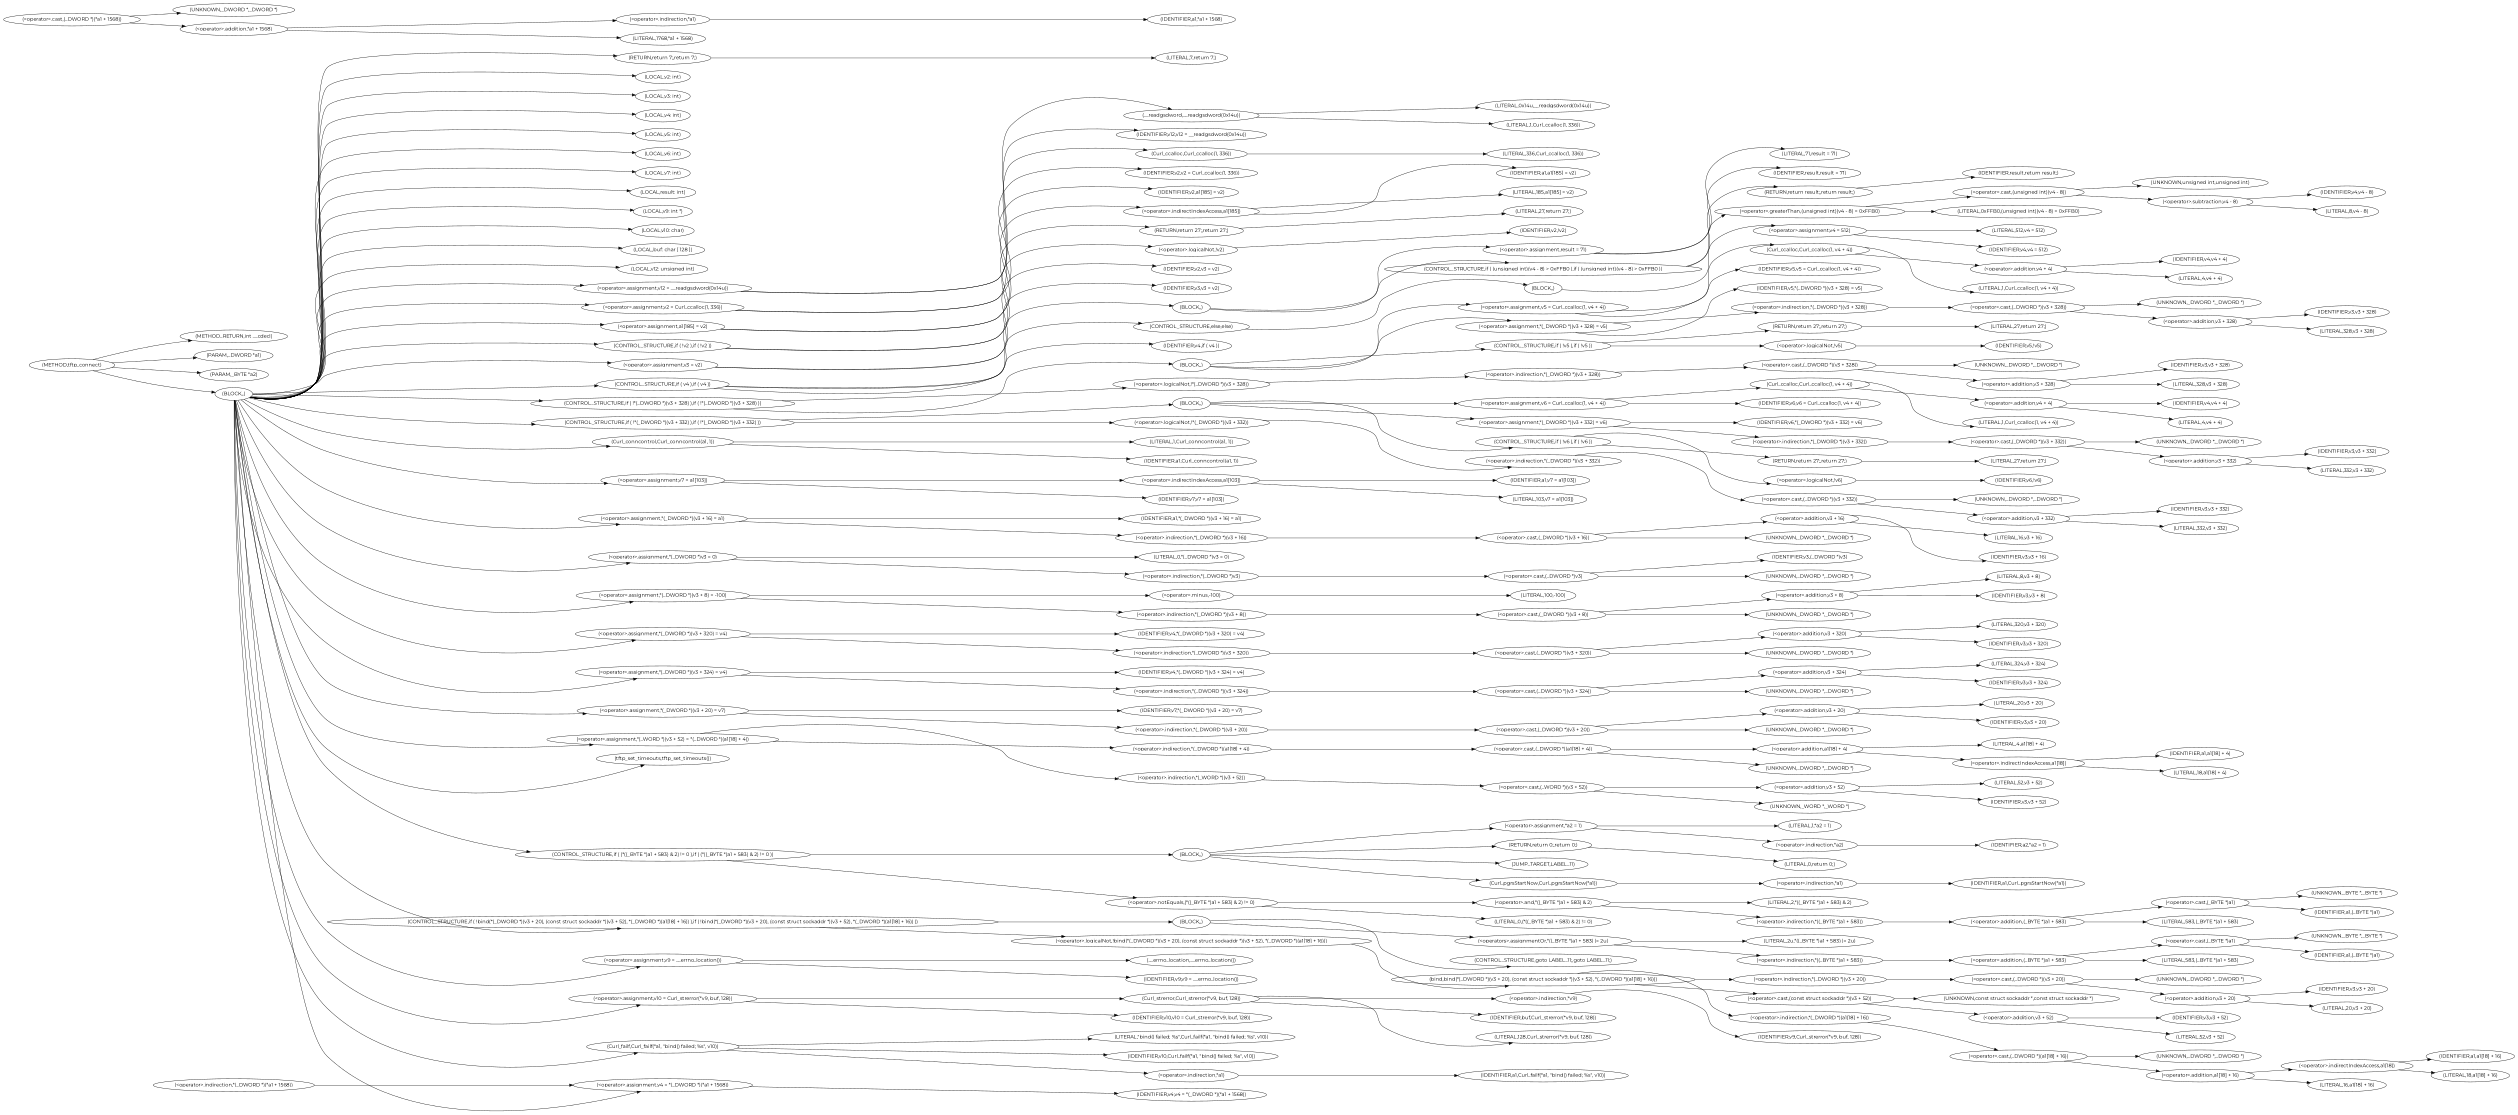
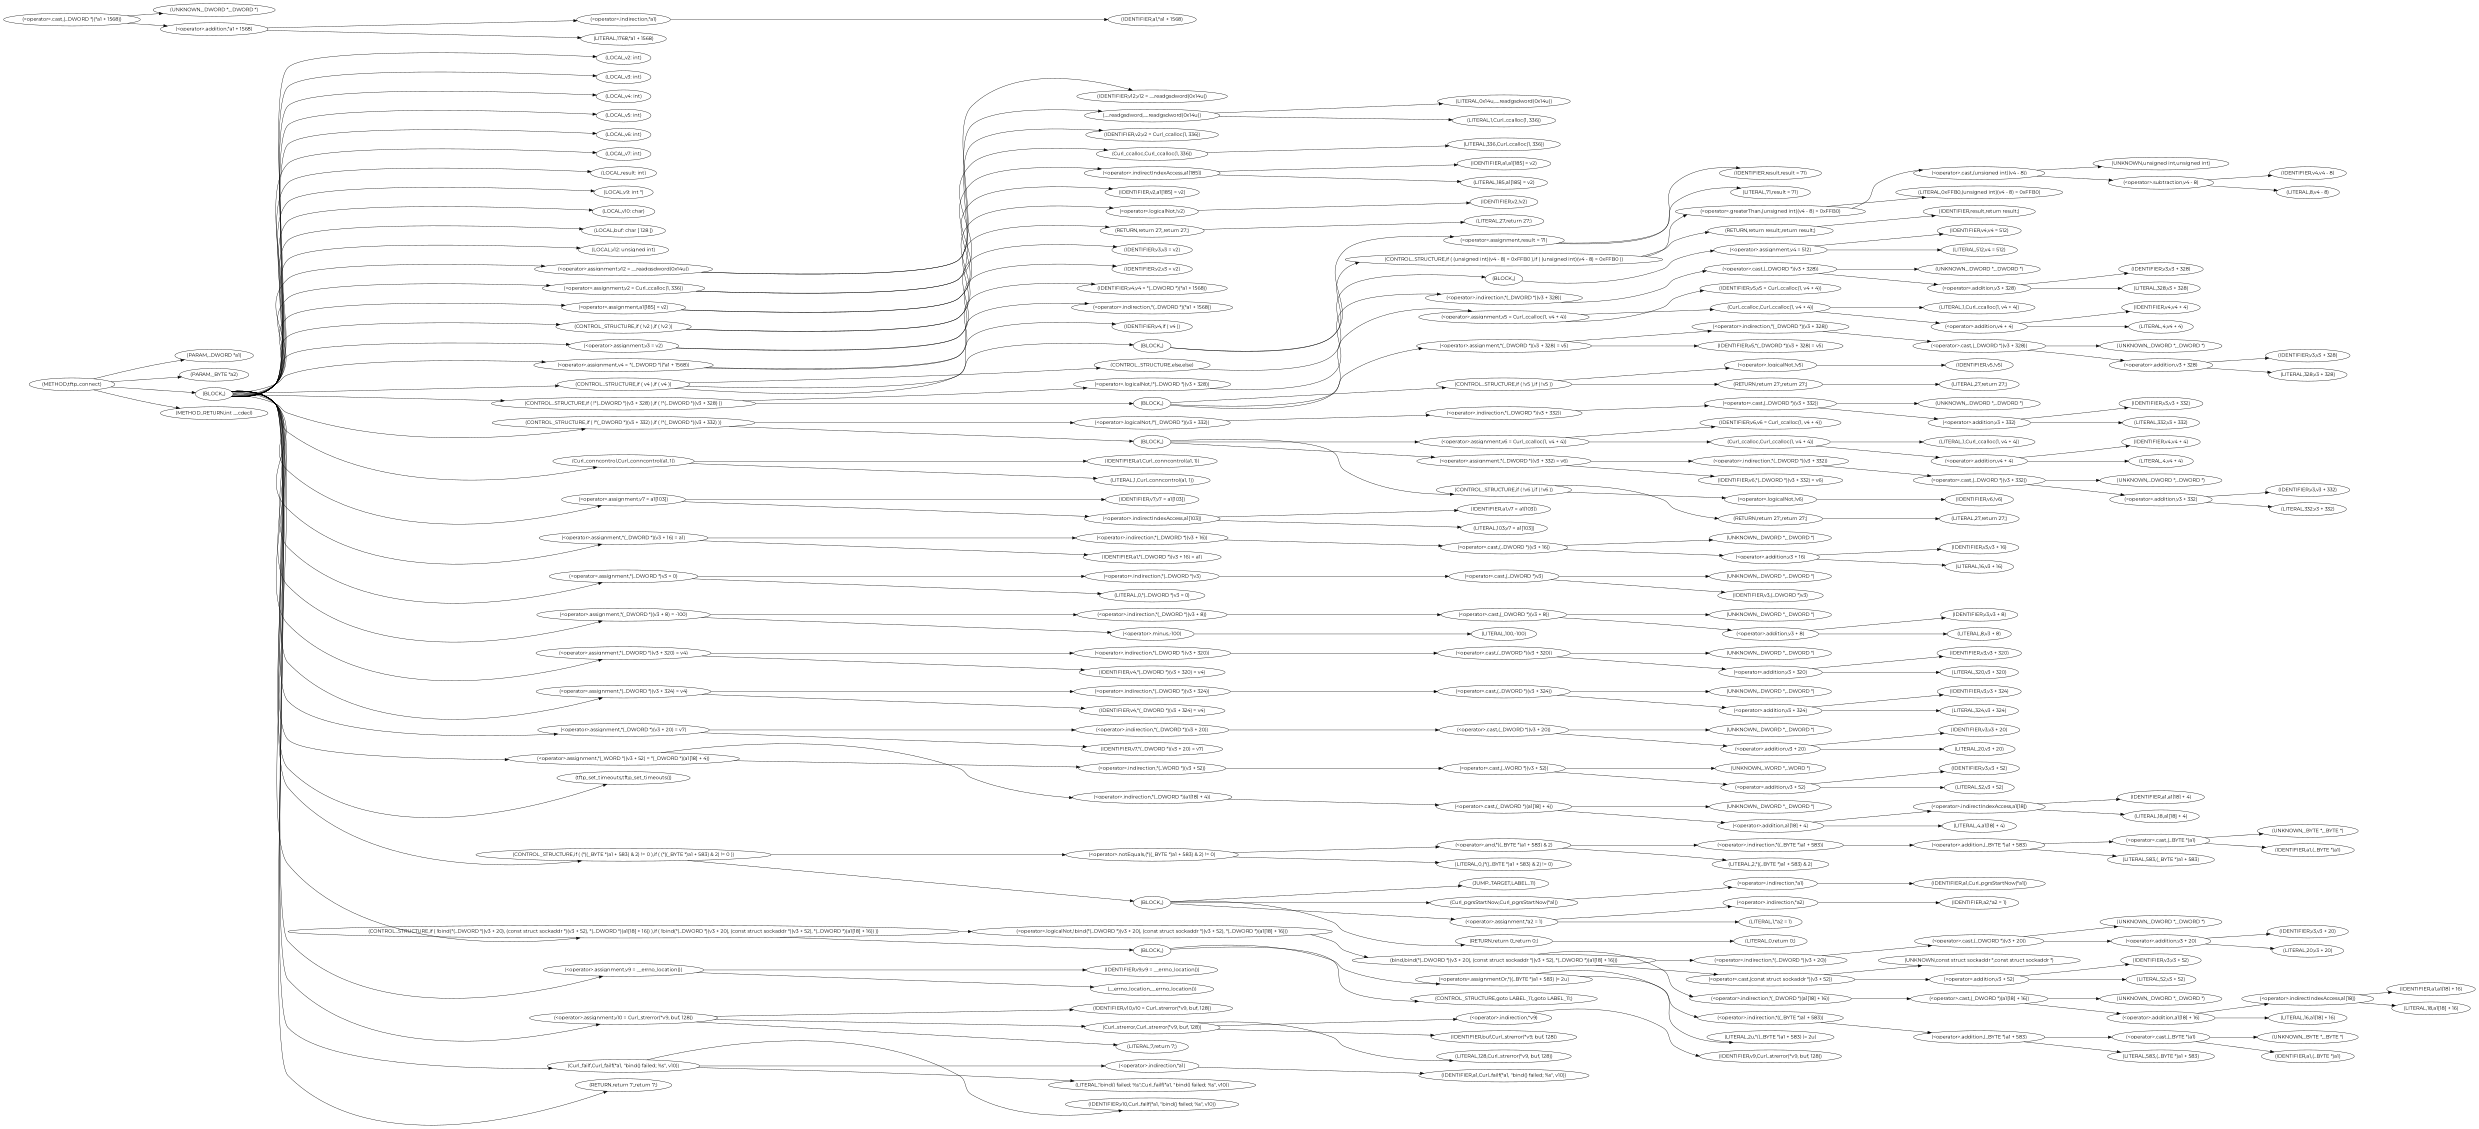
edge "(RETURN,return 7;,return 7;)" -> "(LITERAL,7,return 7;)": now "(<operator>.assignment,v10 = Curl_strerror(*v9, buf, 128))" -> "(LITERAL,7,return 7;)"
edge "(<operator>.indirection,*(_DWORD *)(*a1 + 1568))" -> "(<operator>.assignment,v4 = *(_DWORD *)(*a1 + 1568))": reversed
